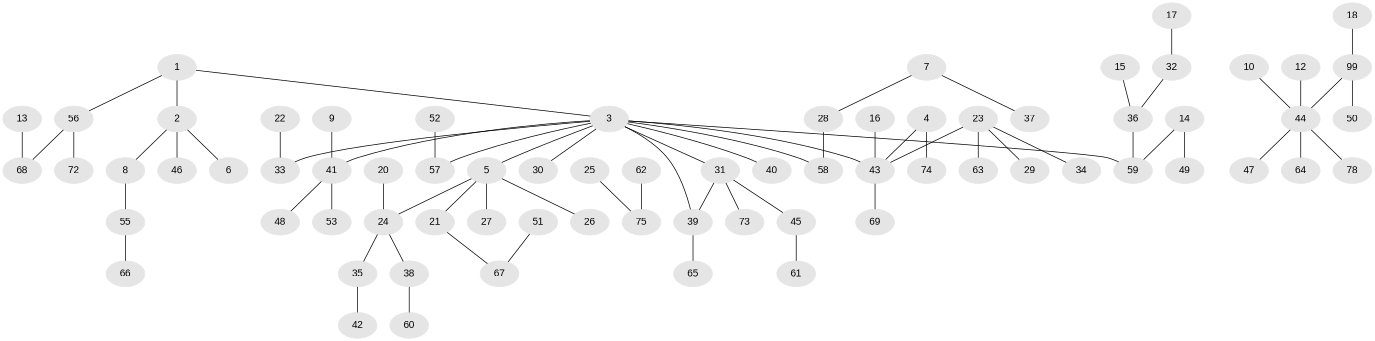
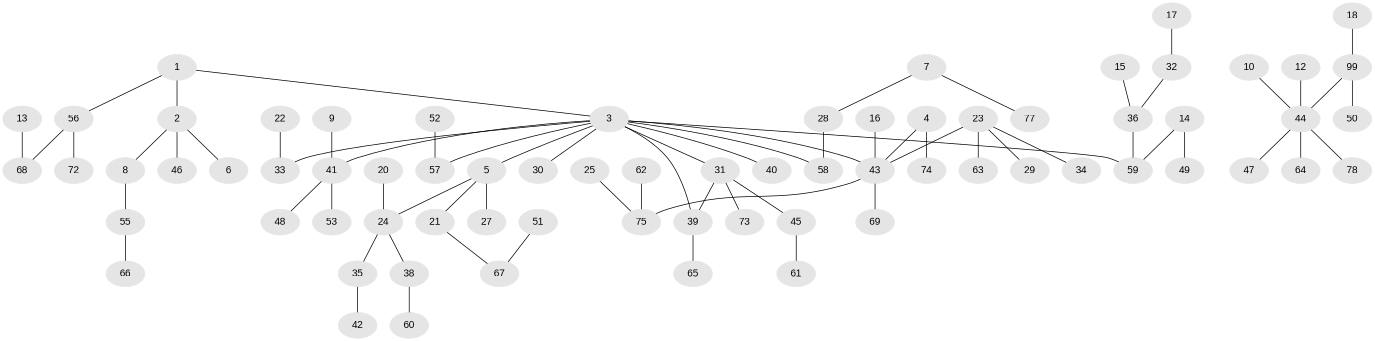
node "37": label "37" -> "77"
edge "43" -- "75": added
node "26": removed
